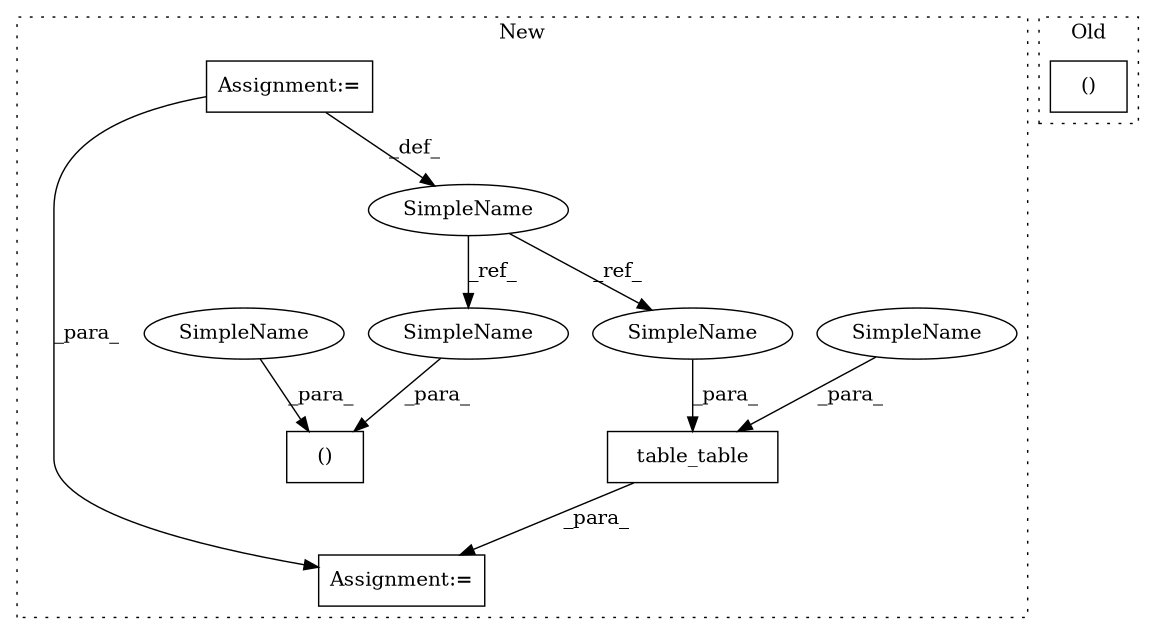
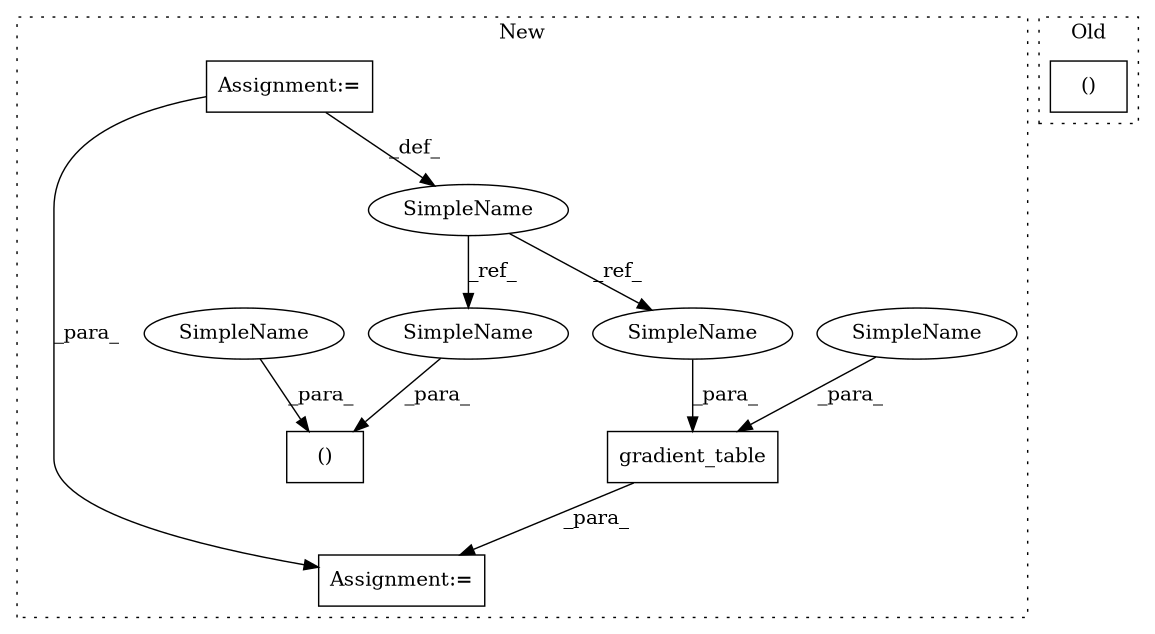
node "table_table": label "table_table" -> "gradient_table"
